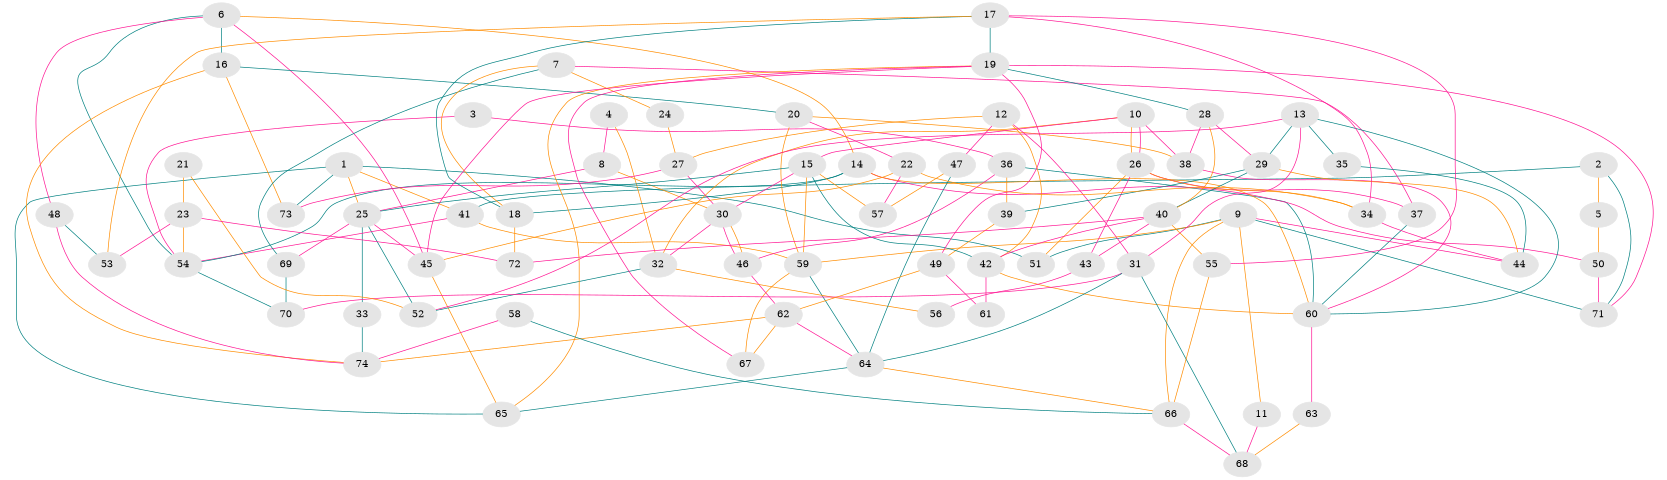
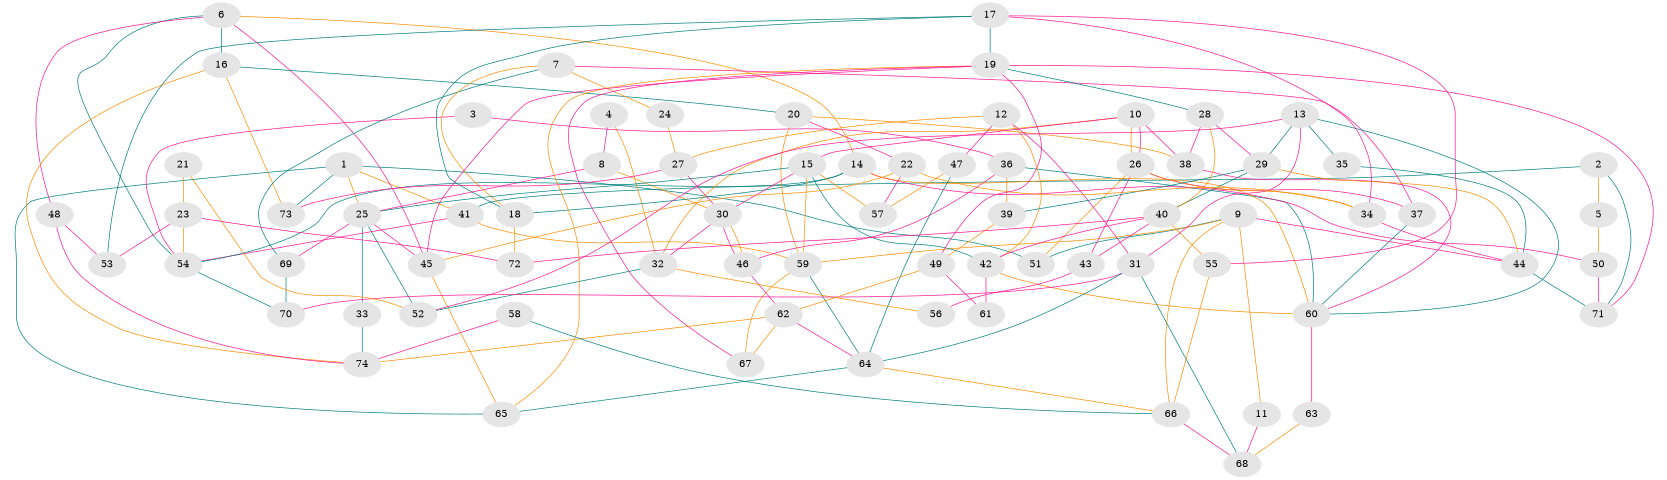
edge "17" -- "53": color darkorange -> teal
edge "48" -- "53": color teal -> deeppink
edge "9" -- "71": now "44" -- "71"
